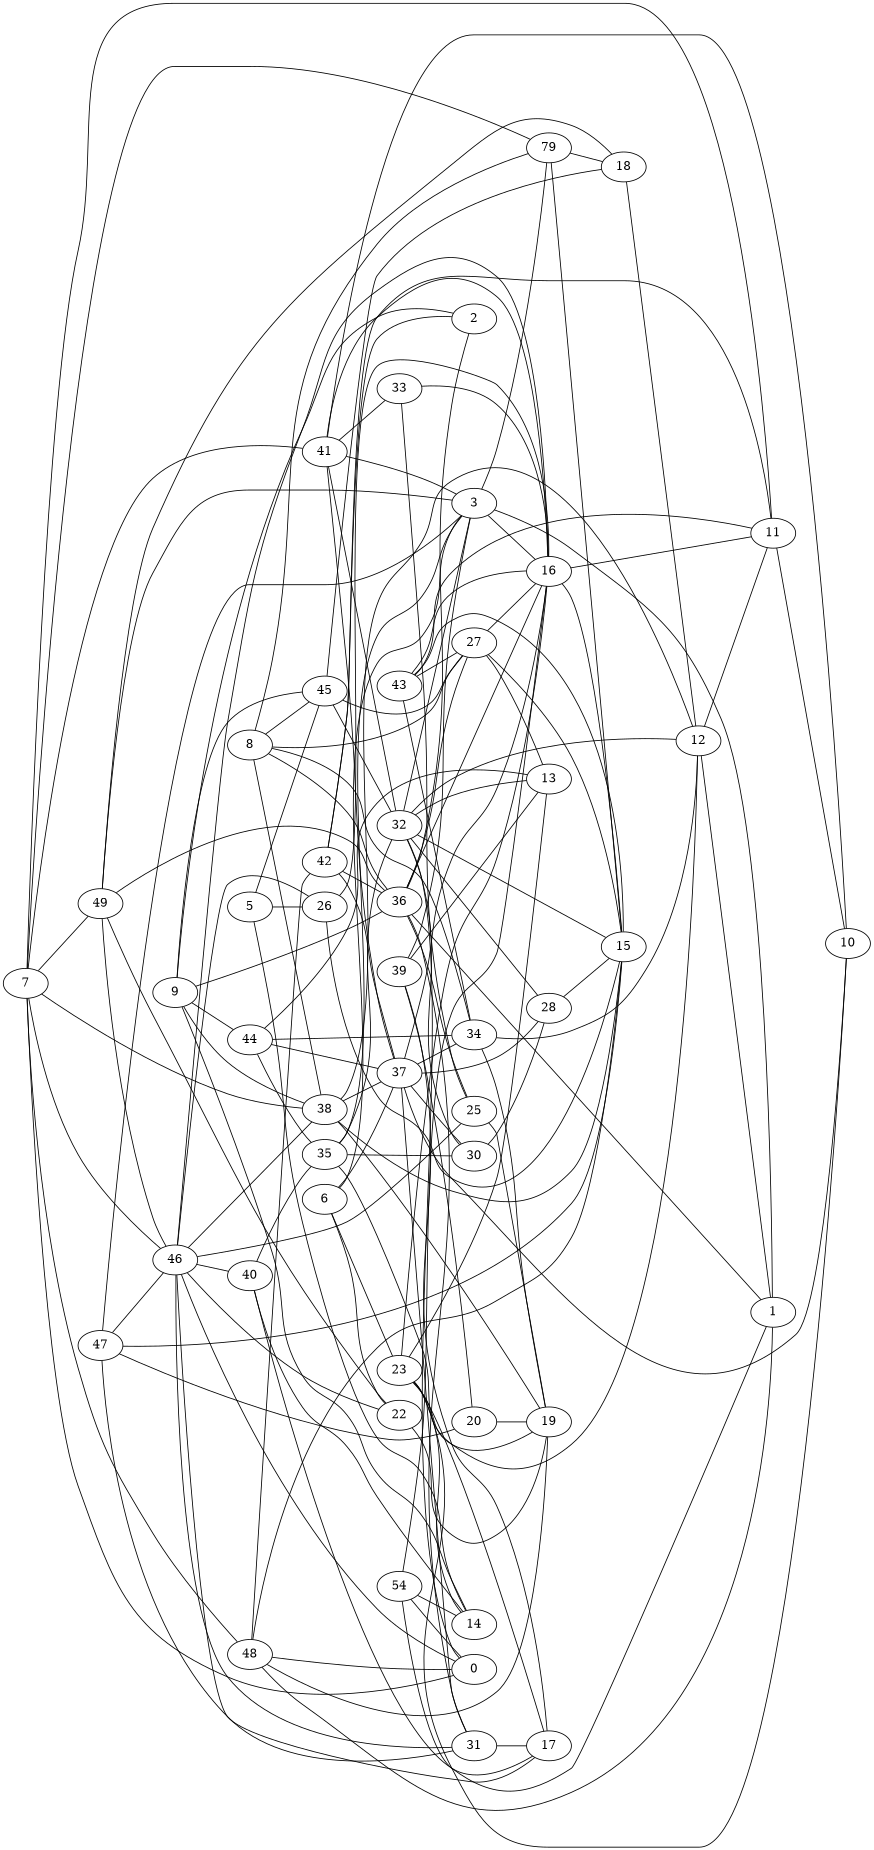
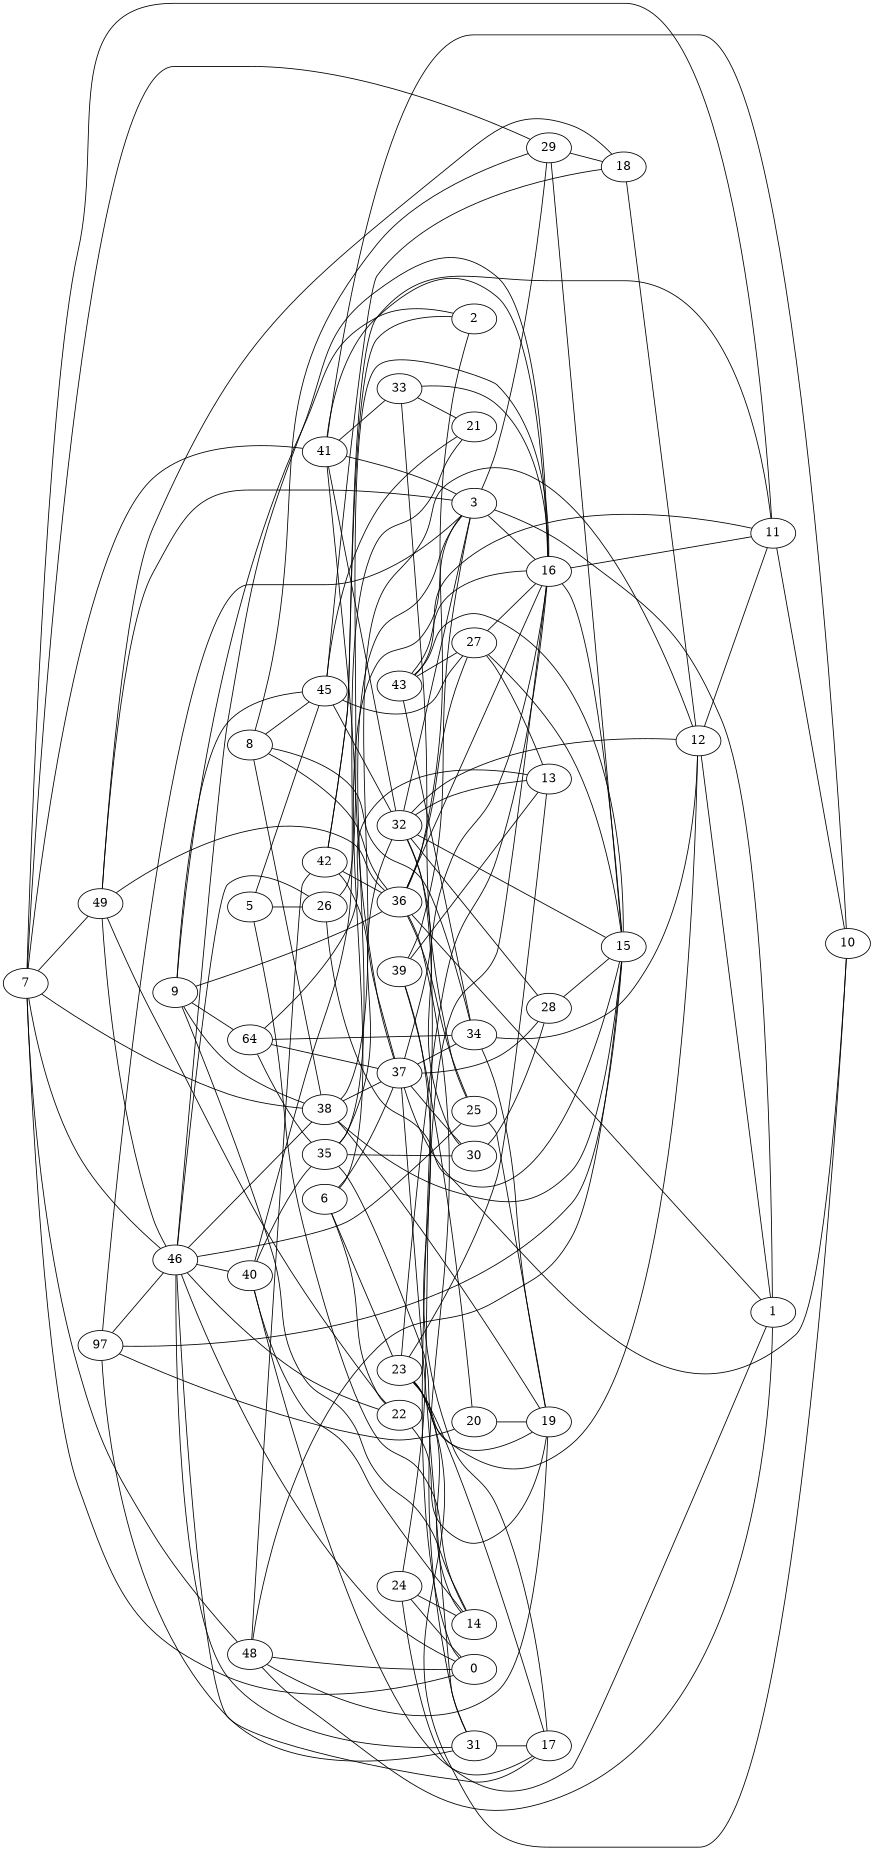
node "79": label "79" -> "29"
node "21": added
edge "27" -- "8": removed
node "44": label "44" -> "64"
node "47": label "47" -> "97"
node "54": label "54" -> "24"
